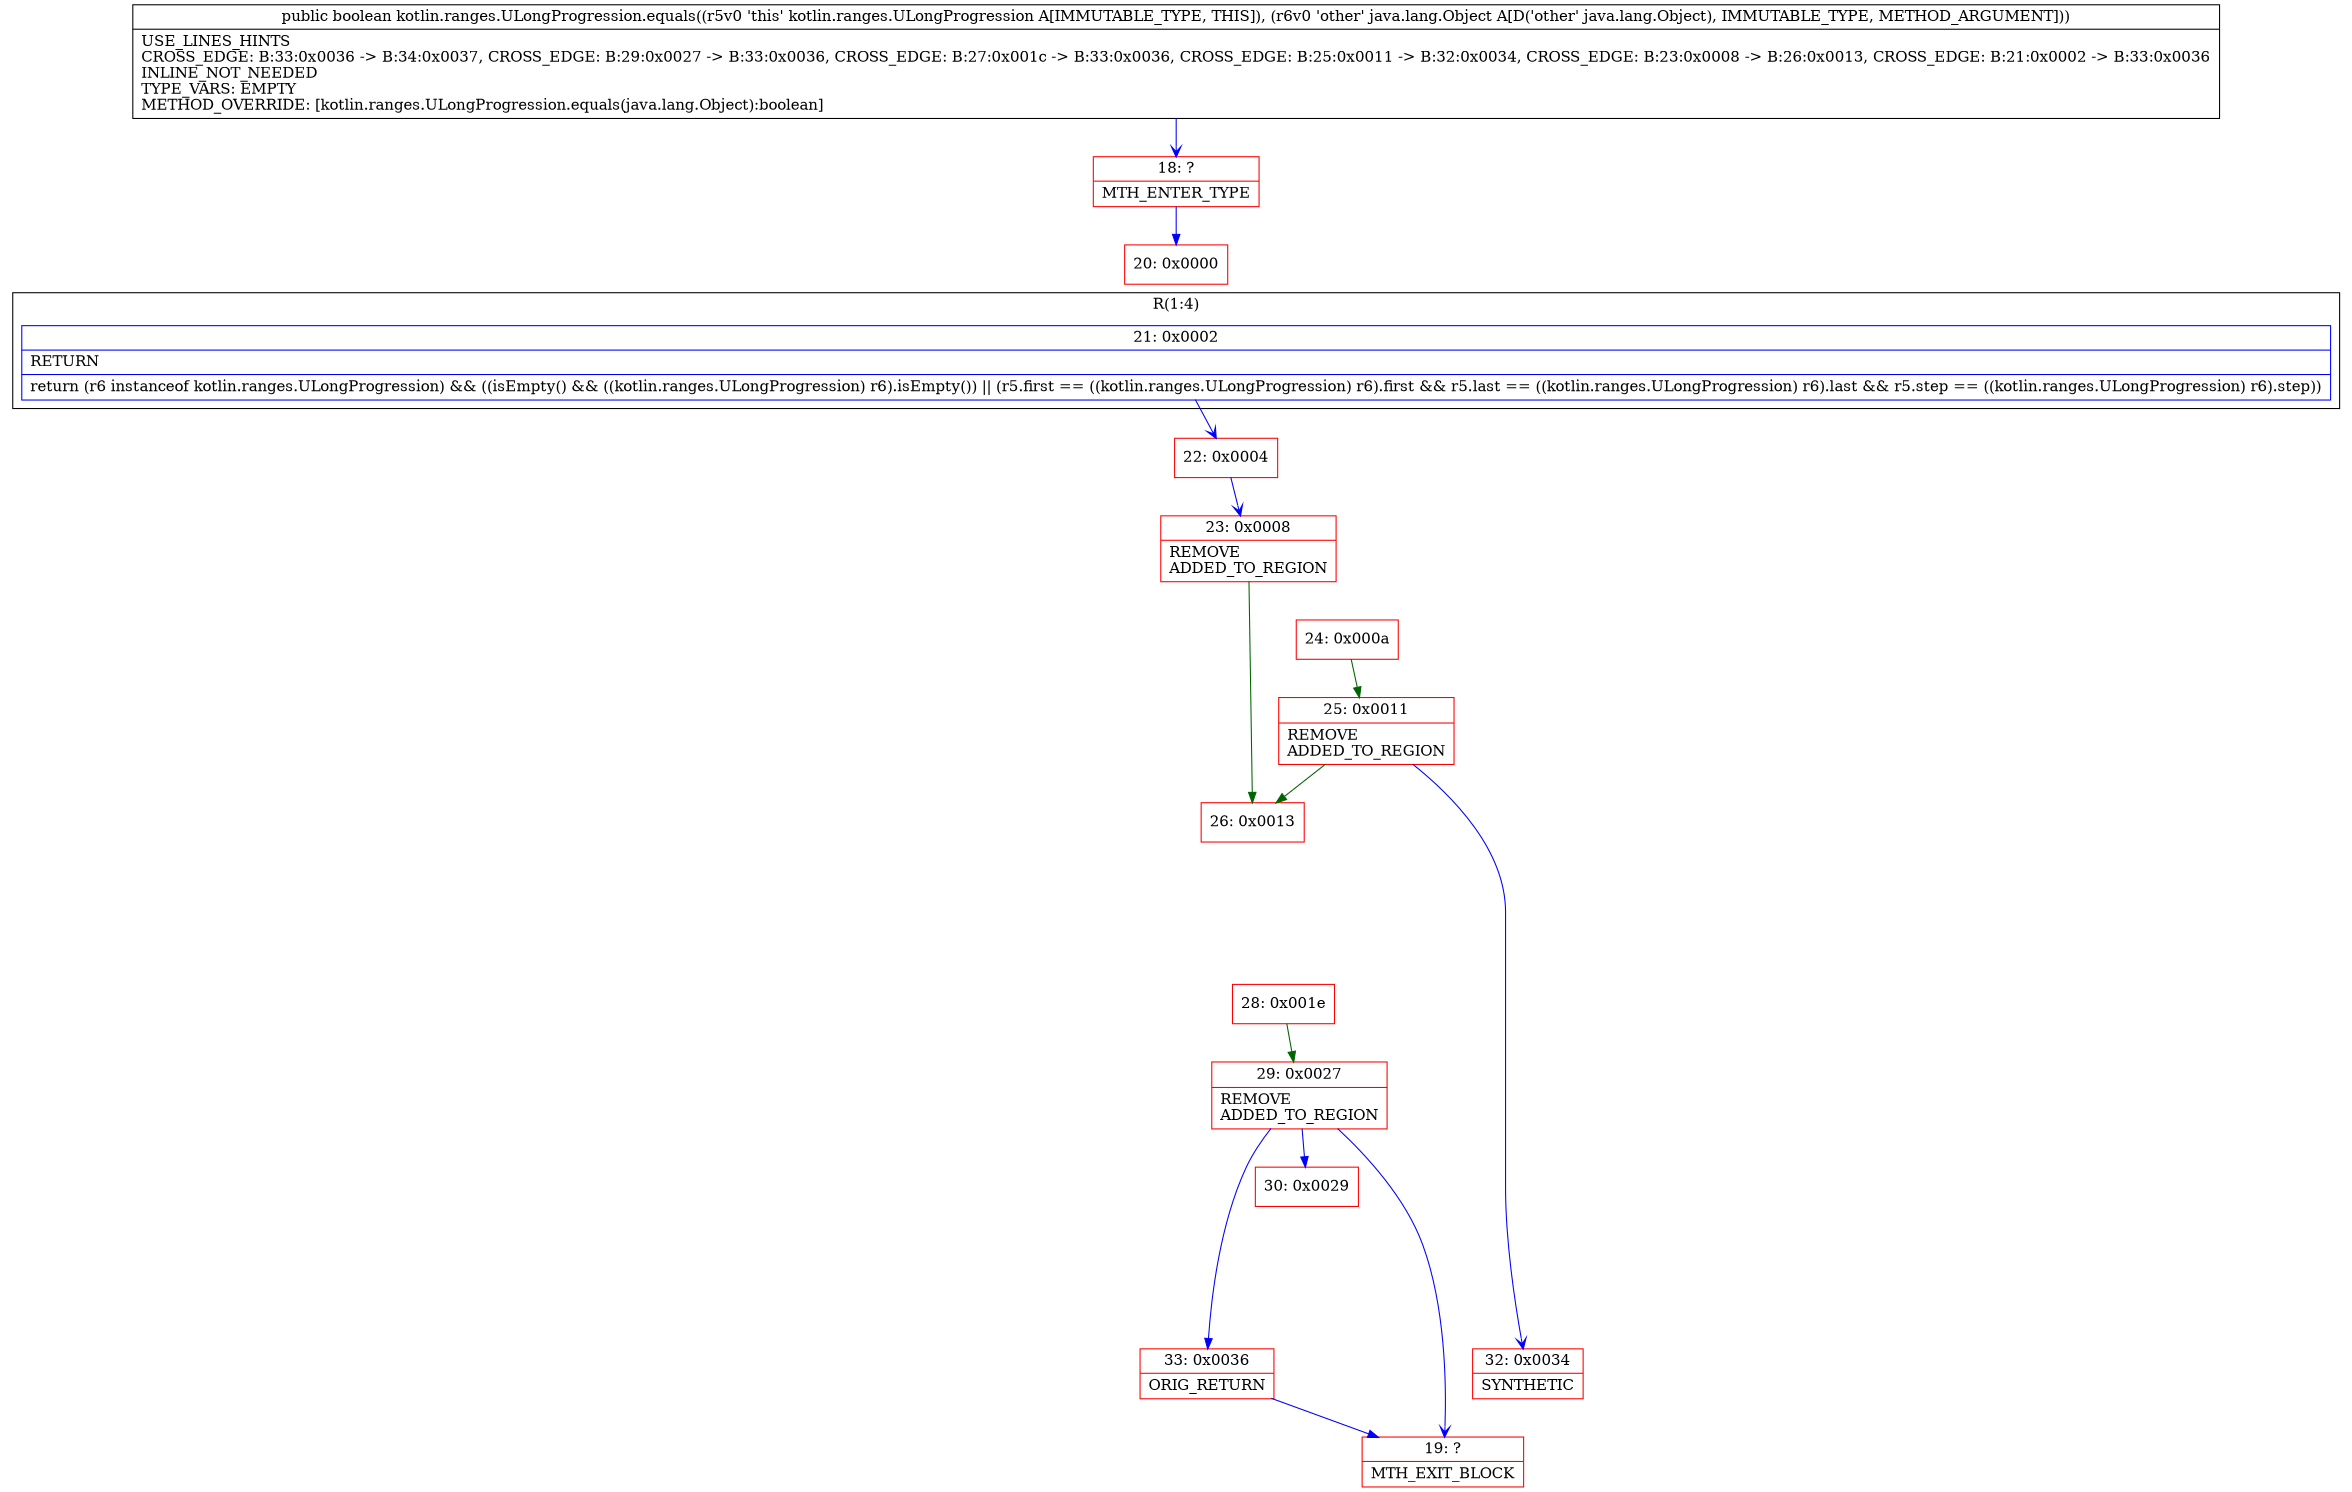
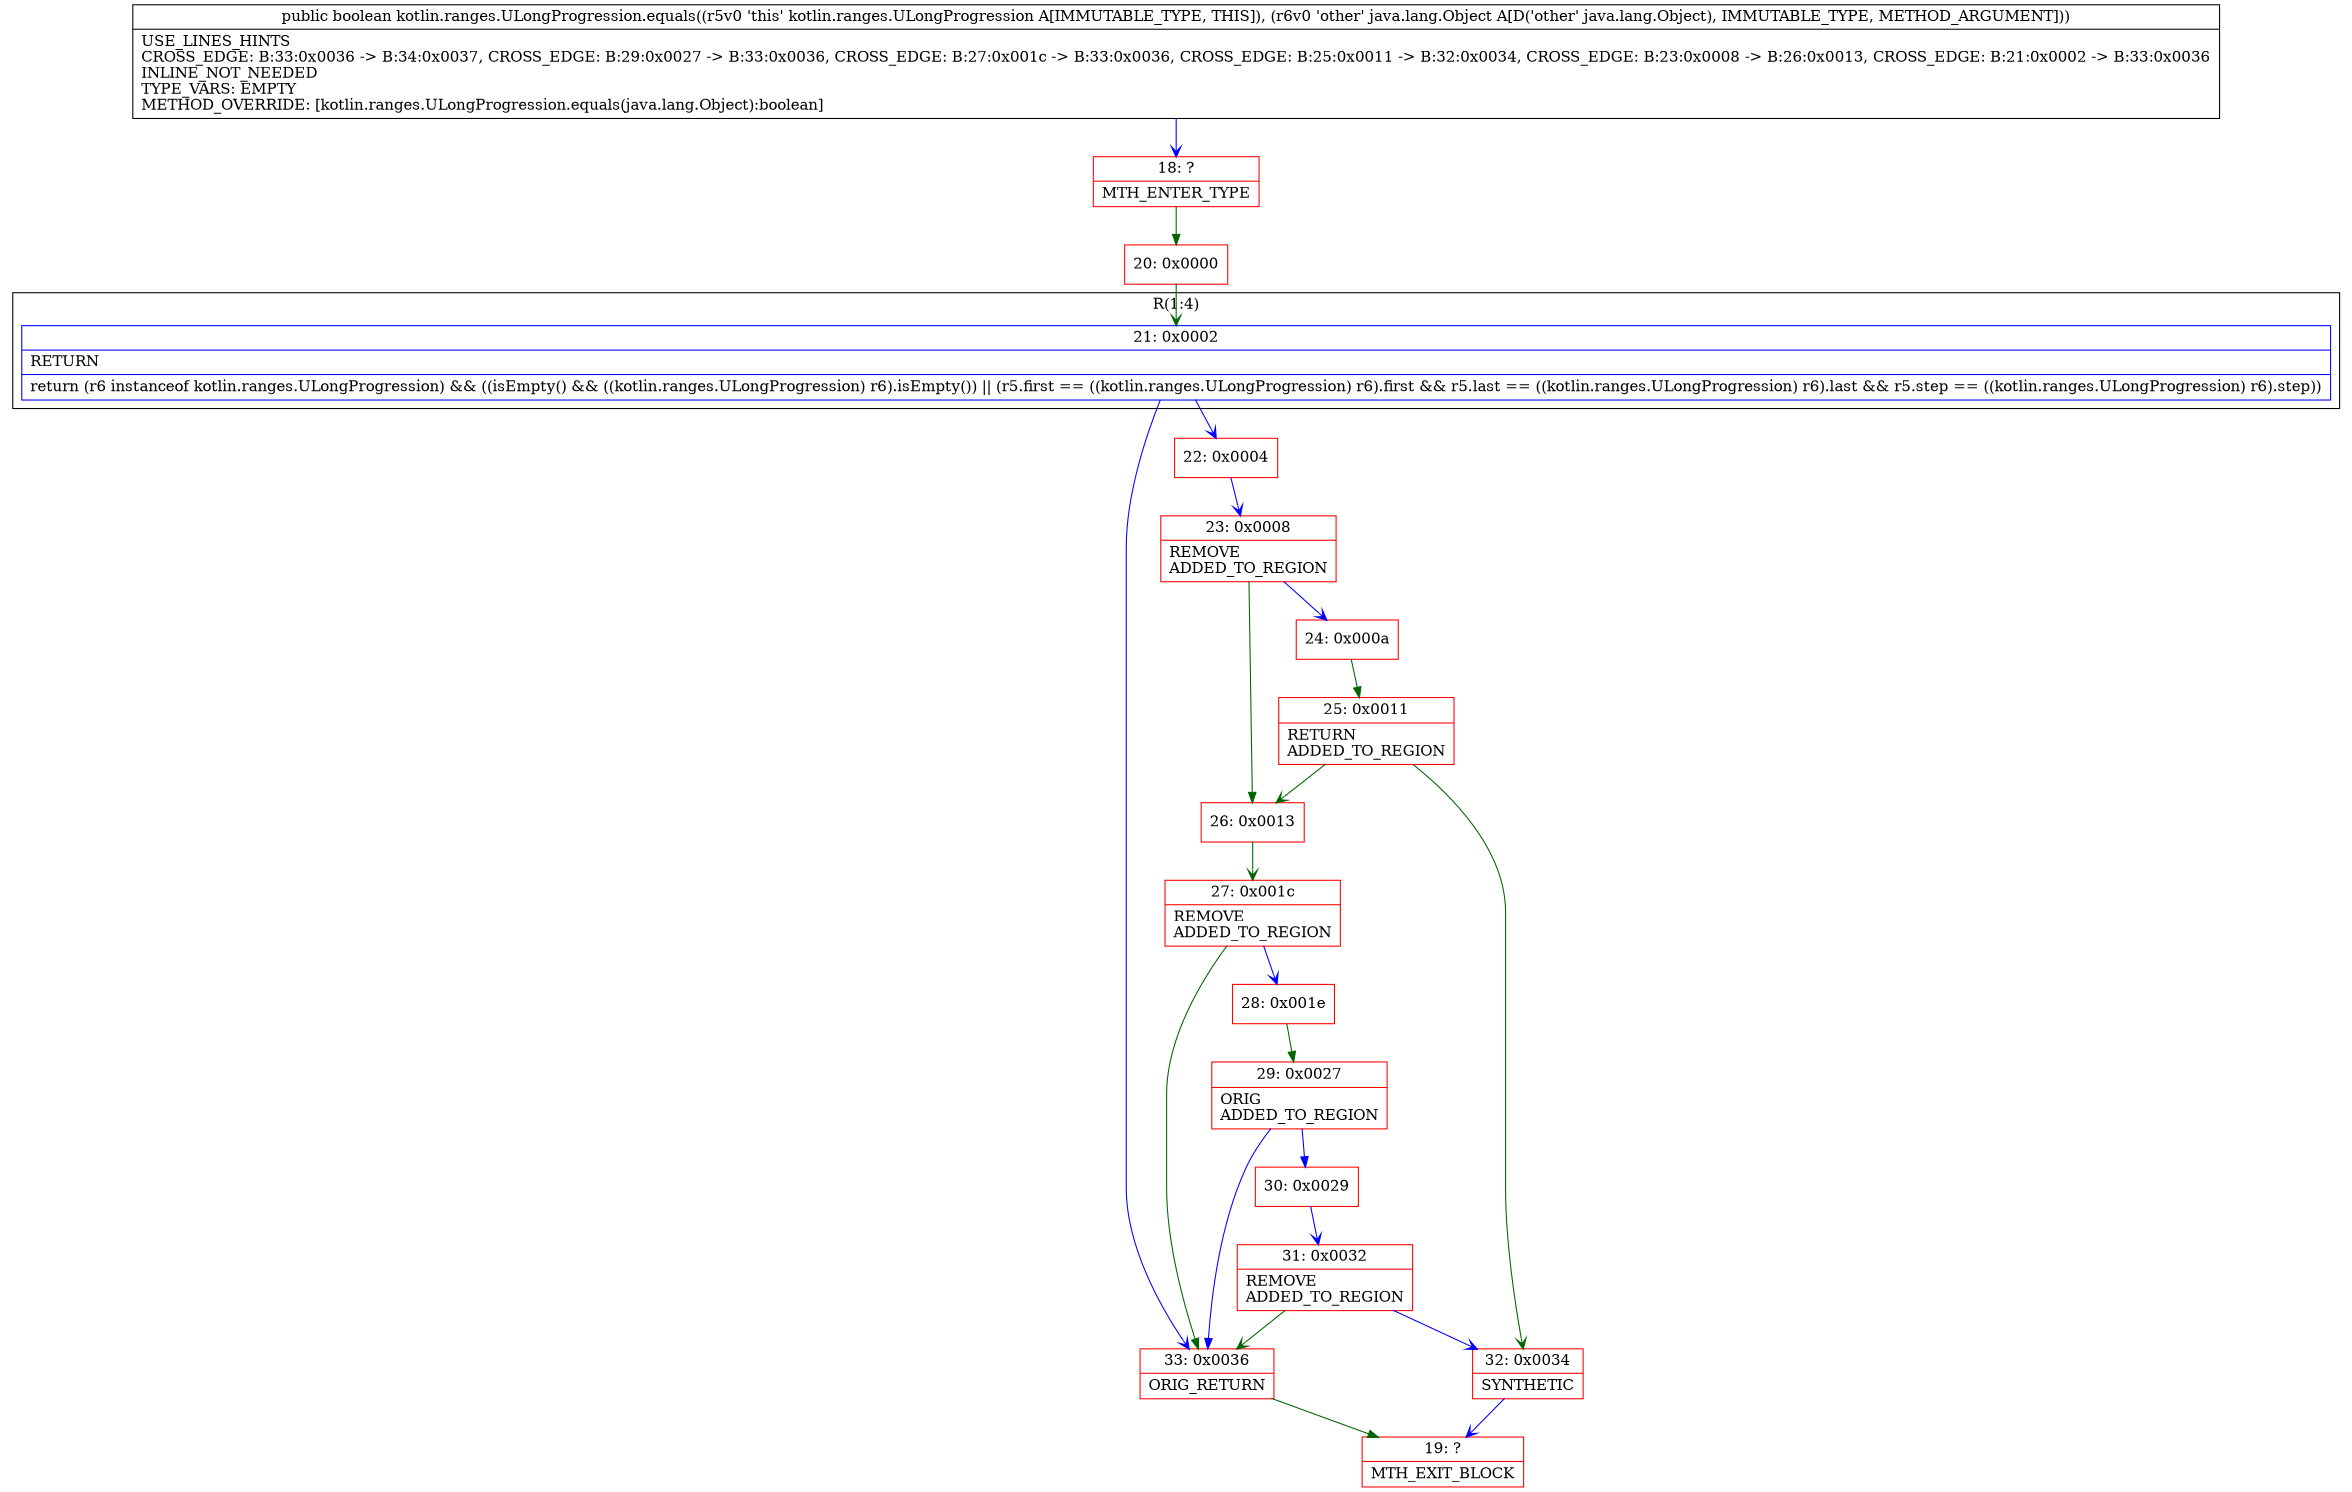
edge "18: ?" -> "20: 0x0000": color blue -> darkgreen
edge "20: 0x0000" -> "21: 0x0002": added
edge "23: 0x0008" -> "24: 0x000a": added
node "25: 0x0011": text "REMOVE" -> "RETURN"
edge "25: 0x0011" -> "26: 0x0013": arrowhead normal -> vee
edge "21: 0x0002" -> "33: 0x0036": added
node "27: 0x001c": added
edge "25: 0x0011" -> "32: 0x0034": color blue -> darkgreen
node "29: 0x0027": text "REMOVE" -> "ORIG"
edge "29: 0x0027" -> "19: ?": now "32: 0x0034" -> "19: ?"
node "31: 0x0032": added
edge "33: 0x0036" -> "19: ?": color blue -> darkgreen
